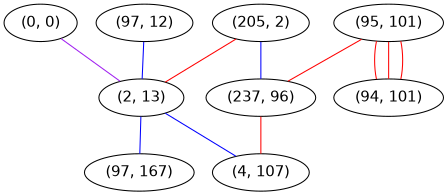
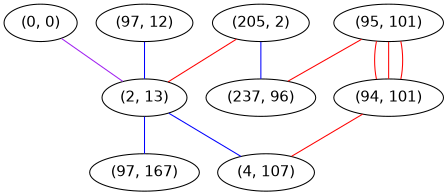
edge "(237, 96)" -- "(4, 107)": now "(94, 101)" -- "(4, 107)"
